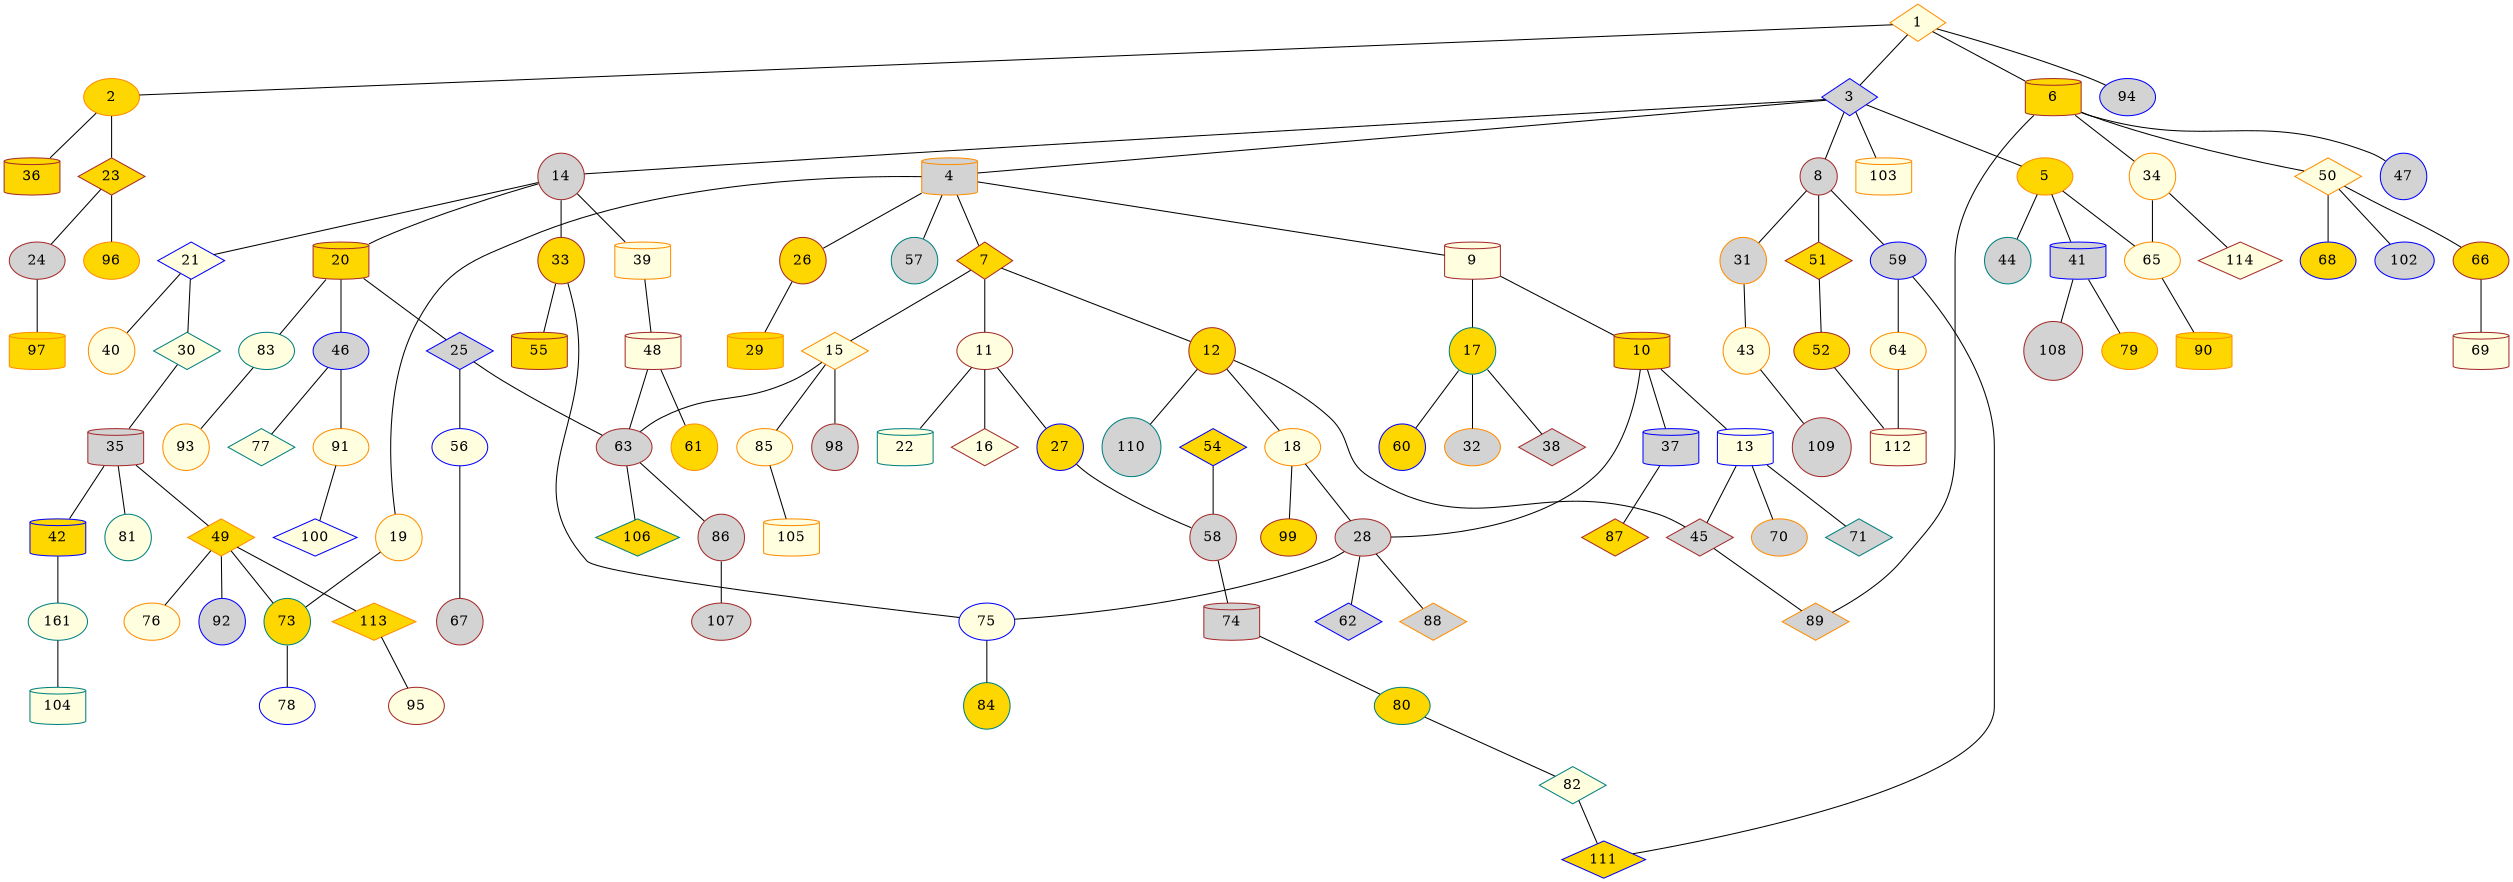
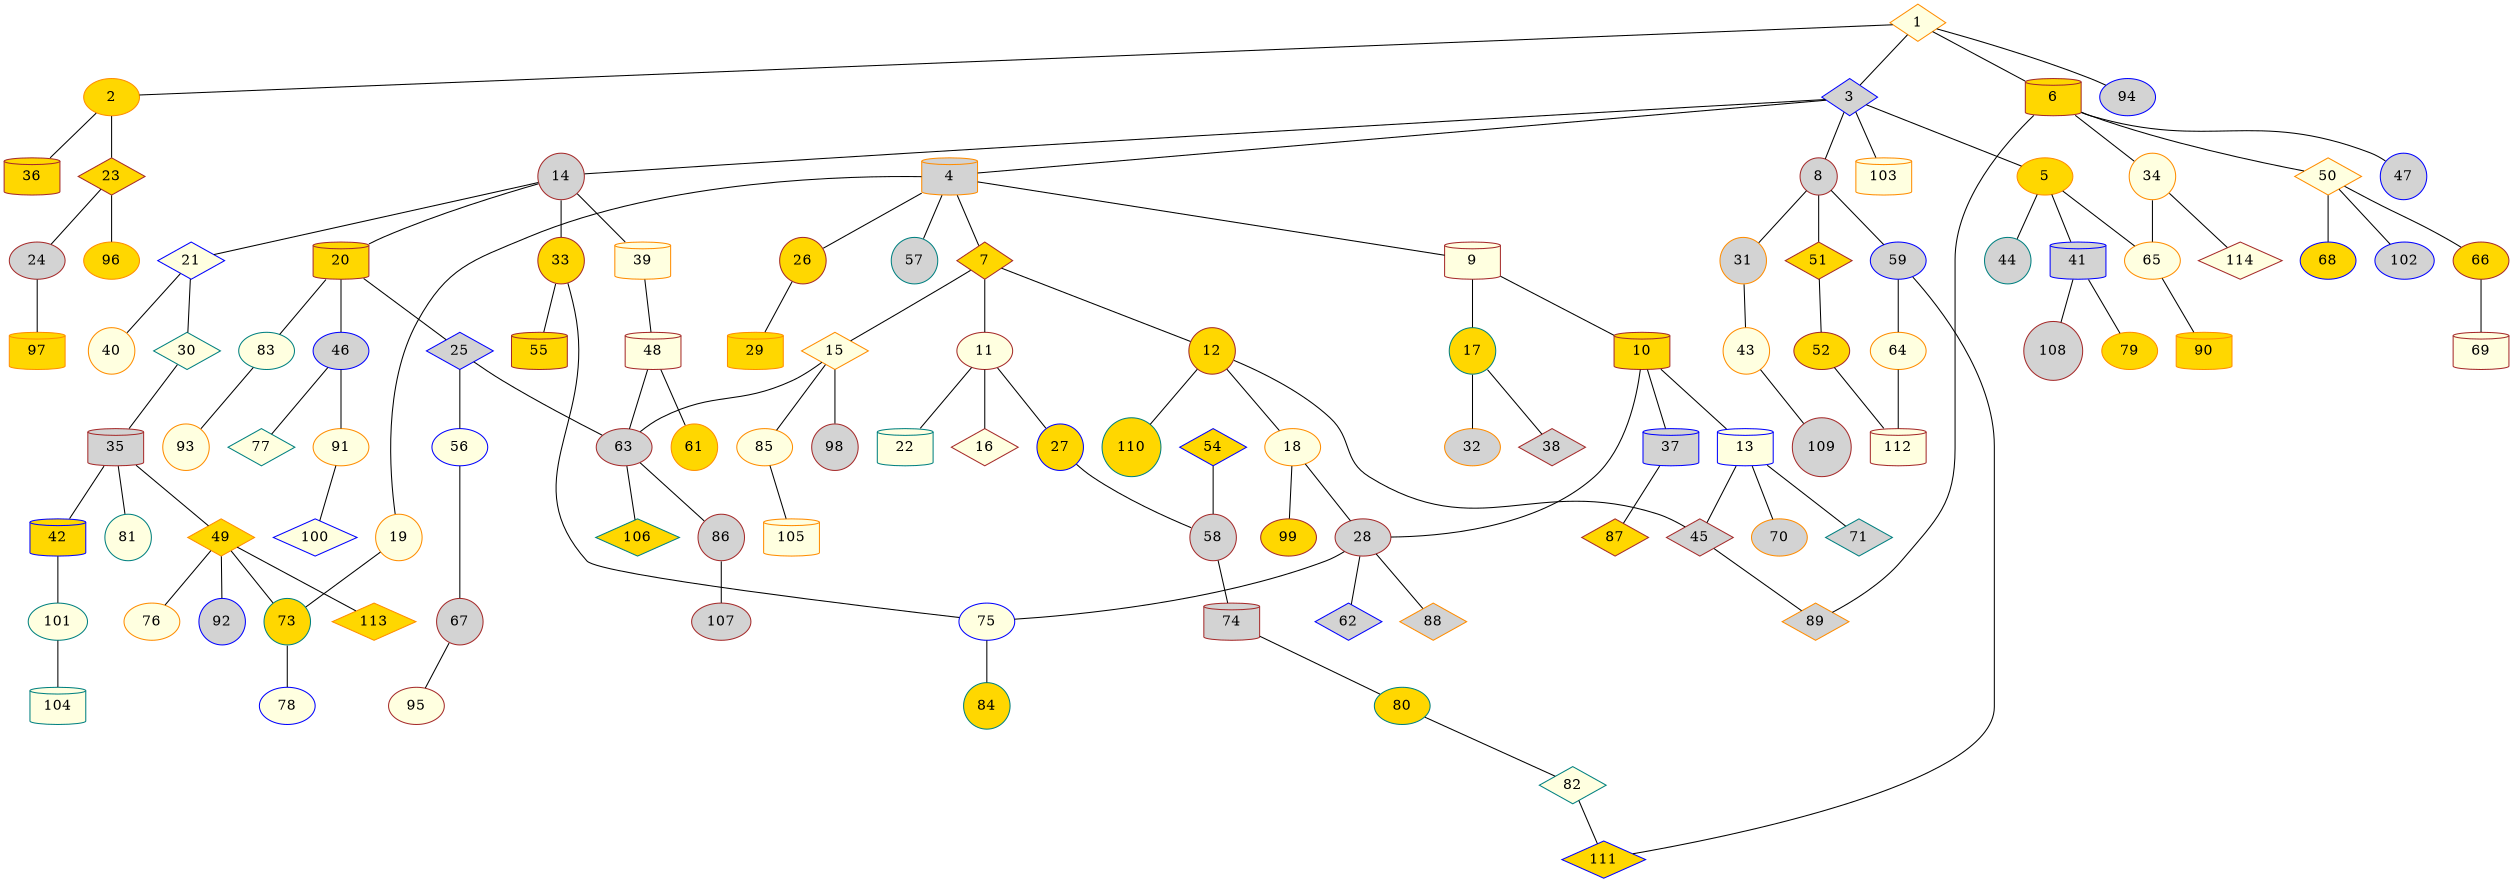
node "110": fillcolor lightgrey -> gold
node "60": removed
node "161": label "161" -> "101"
edge "113" -- "95": now "67" -- "95"
